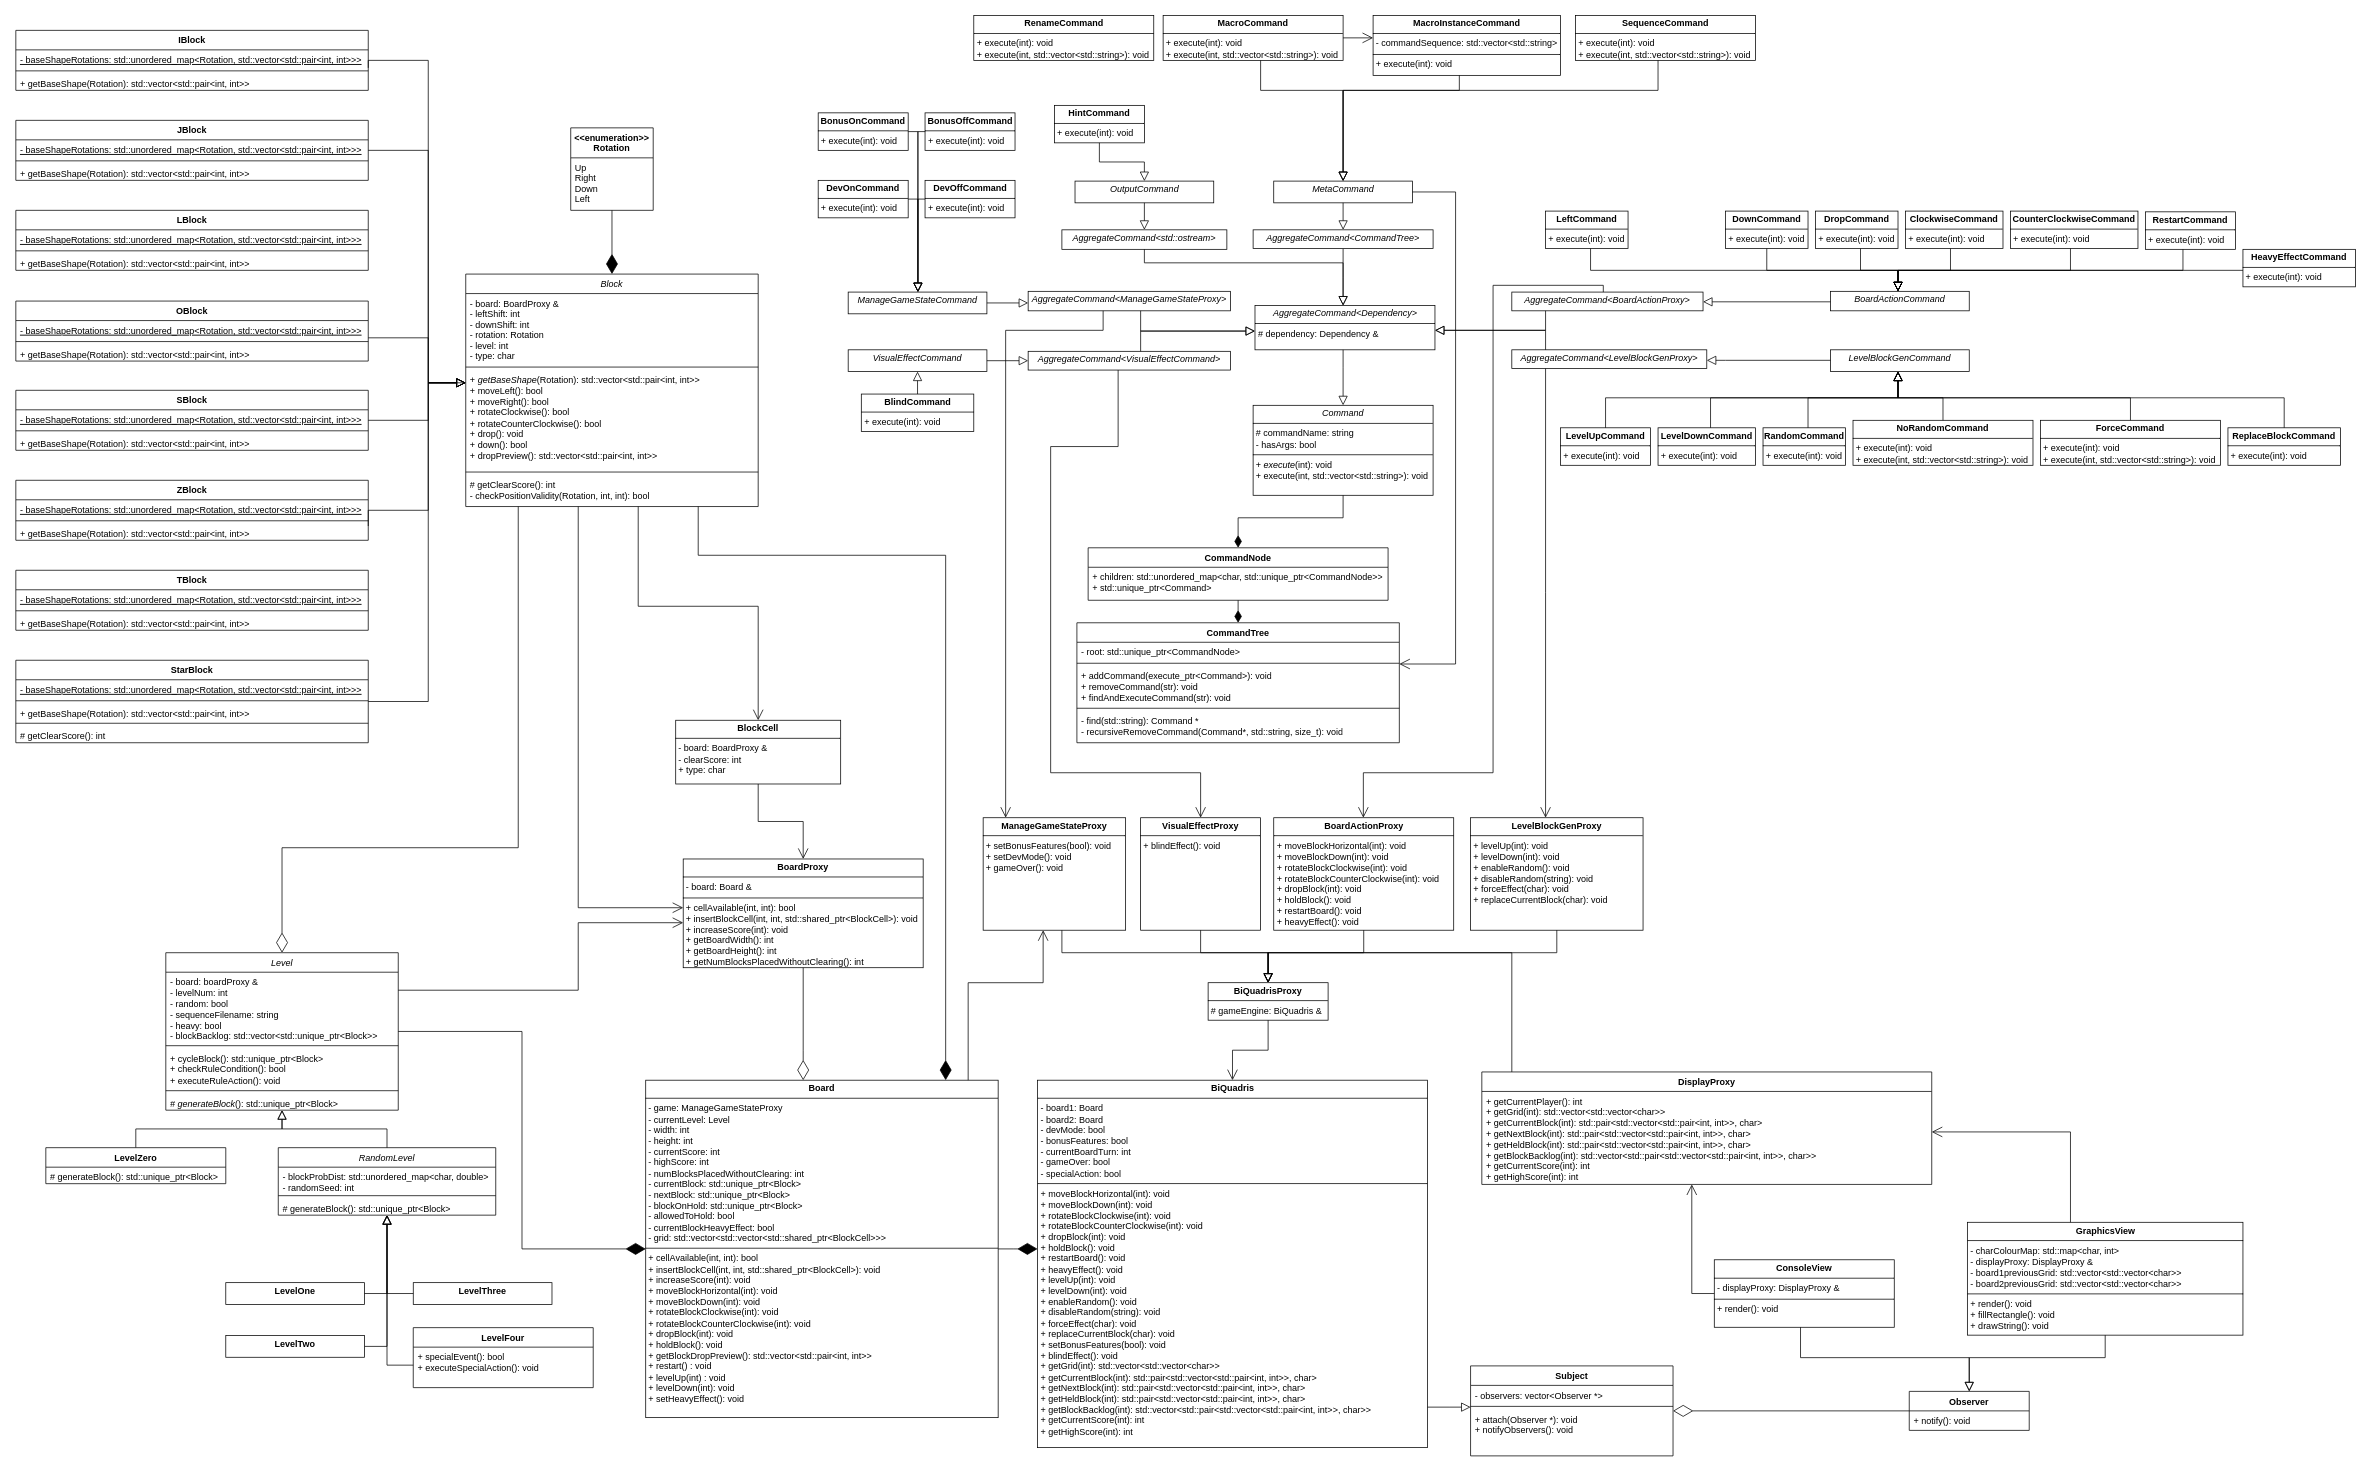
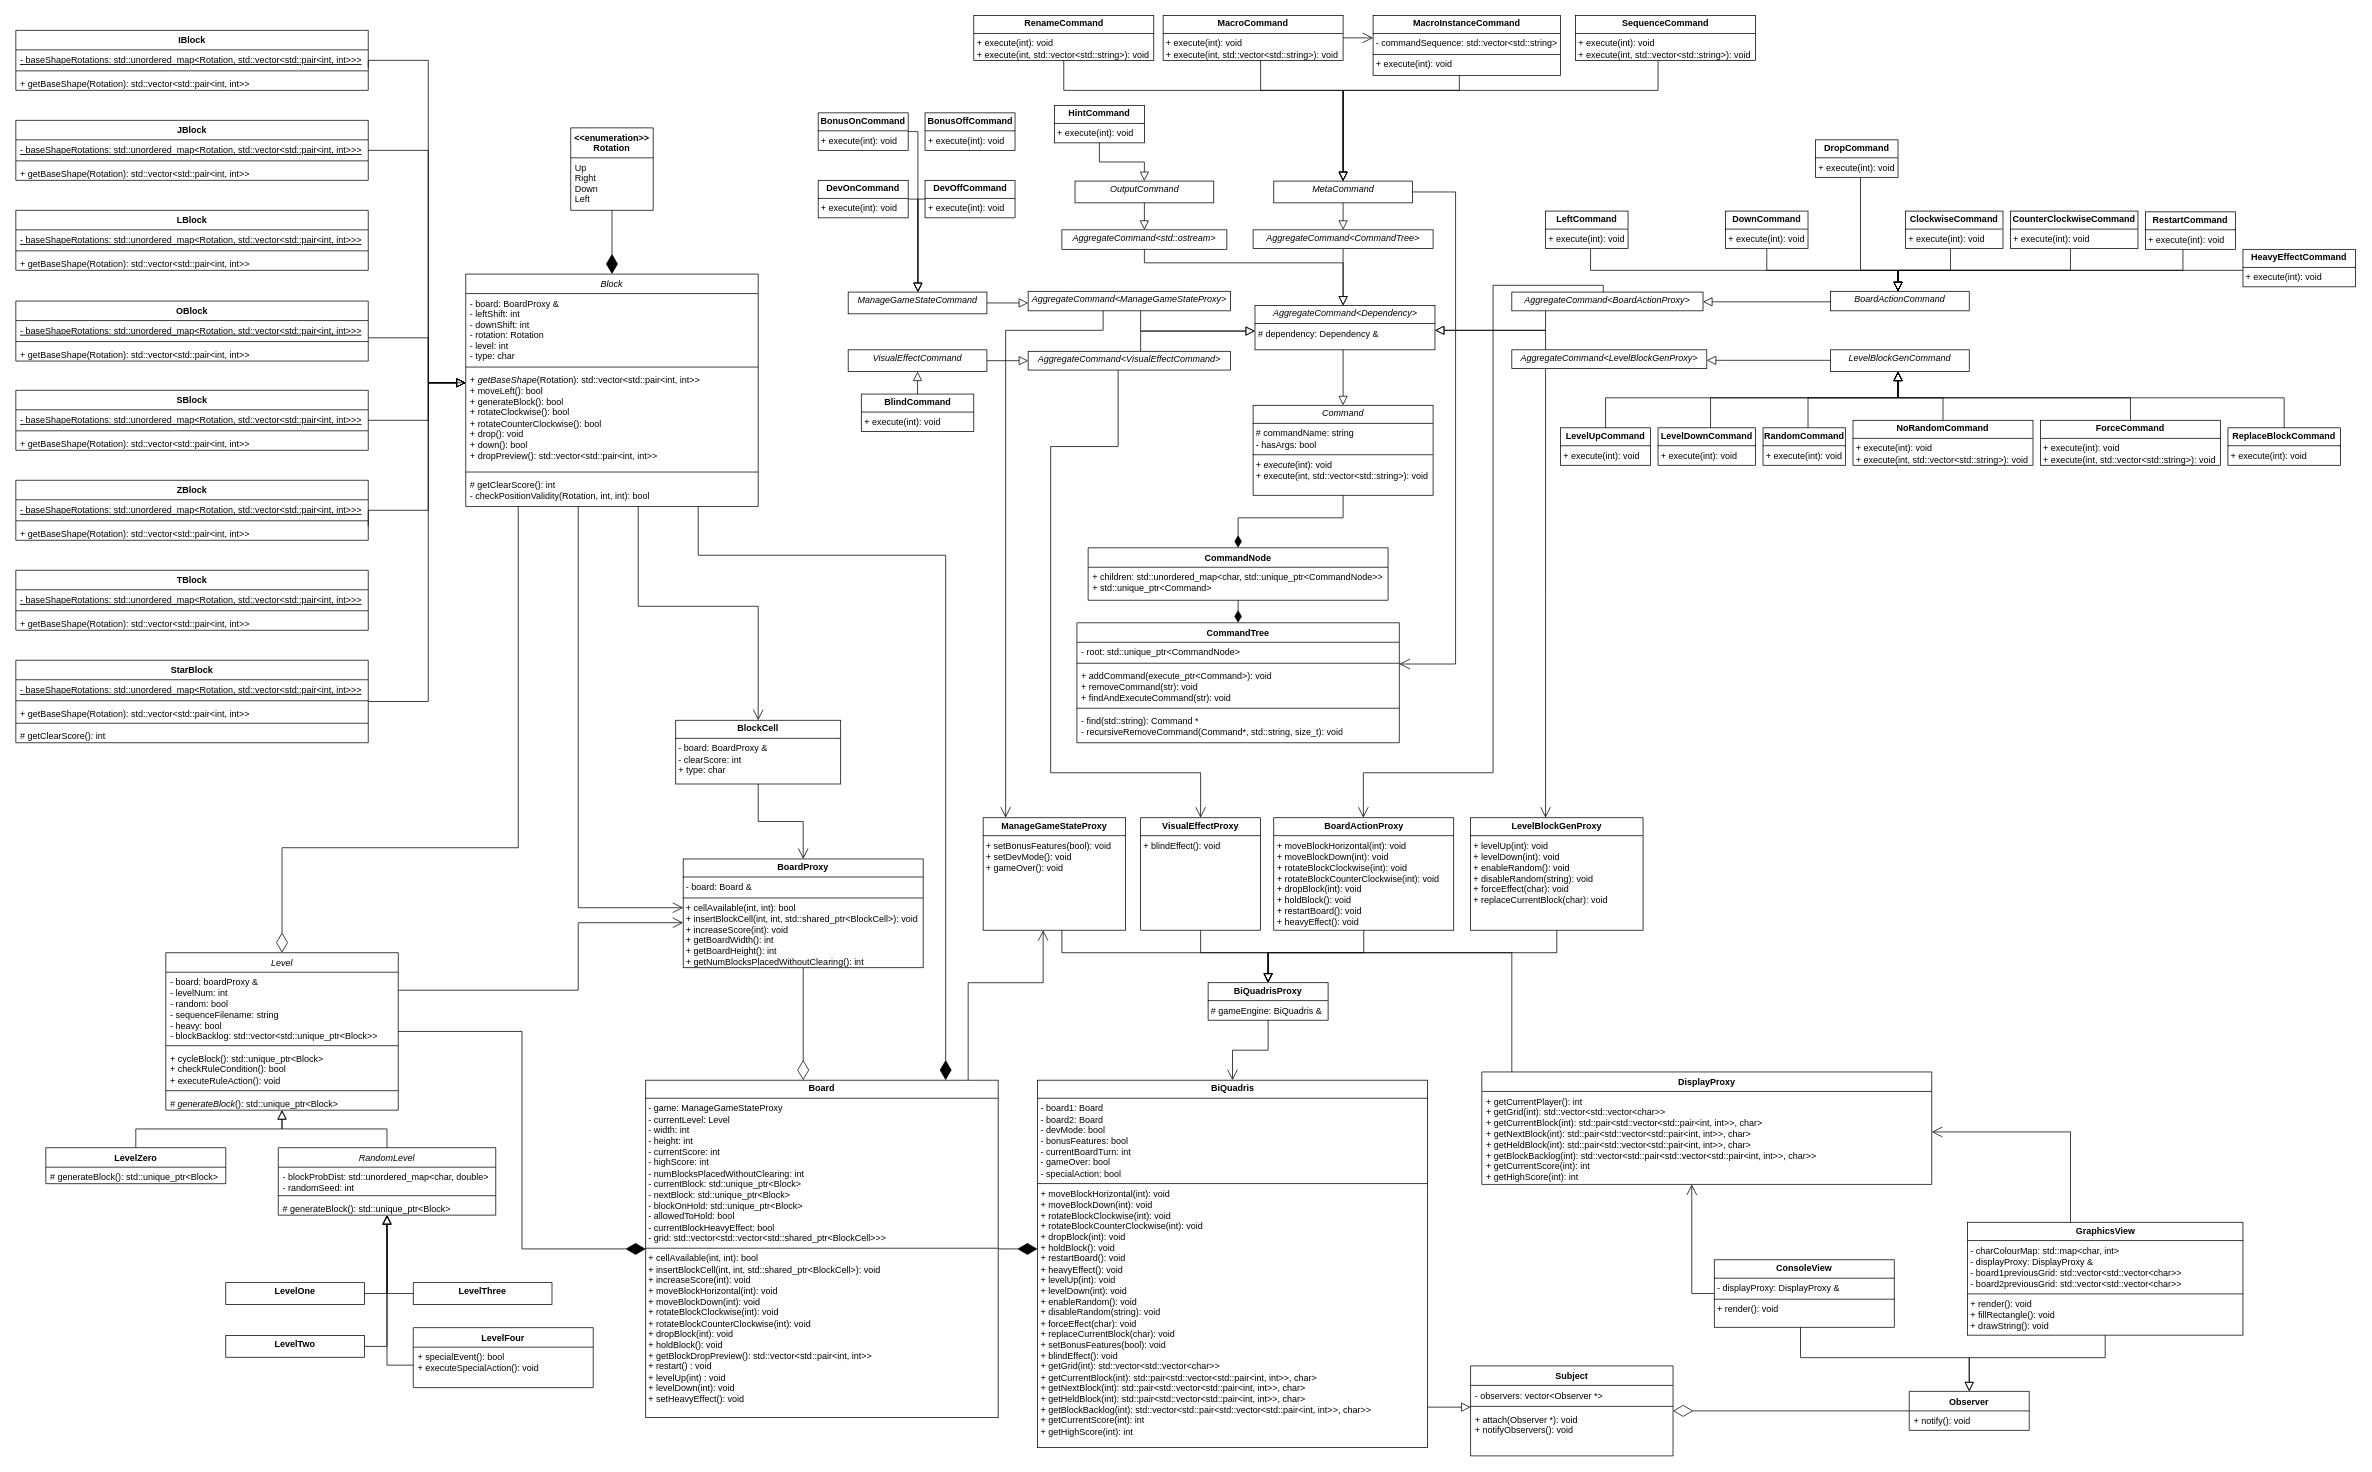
edge "RenameCommand + execute(int): void + execute(int, std::vector<std::string>): void" -> "MetaCommand": added
edge "BonusOffCommand + execute(int): void" -> "ManageGameStateCommand": removed
node "DropCommand + execute(int): void": moved (1857, 230) -> (1857, 159)
node "+ getBaseShape(Rotation): std::vector<std::pair<int, int>> + moveLeft(): bool + moveRight(): bool + rotateClockwise(): bool + rotateCounterClockwise(): bool + drop(): void + down(): bool + dropPreview(): std::vector<std::pair<int, int>>": label "+ getBaseShape(Rotation): std::vector<std::pair<int, int>> + moveLeft(): bool + moveRight(): bool + rotateClockwise(): bool + rotateCounterClockwise(): bool + drop(): void + down(): bool + dropPreview(): std::vector<std::pair<int, int>>" -> "+ getBaseShape(Rotation): std::vector<std::pair<int, int>> + moveLeft(): bool + generateBlock(): bool + rotateClockwise(): bool + rotateCounterClockwise(): bool + drop(): void + down(): bool + dropPreview(): std::vector<std::pair<int, int>>"
